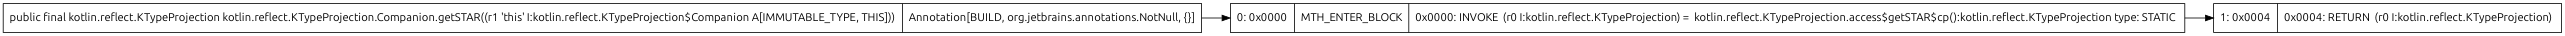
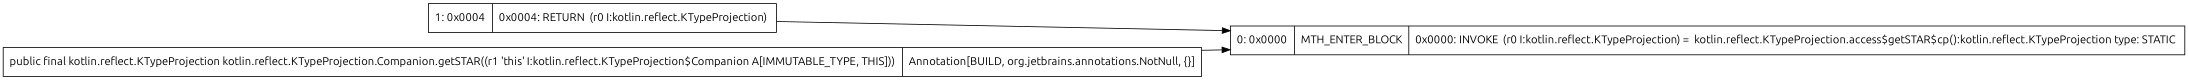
edge "0: 0x0000" -> "1: 0x0004": reversed
